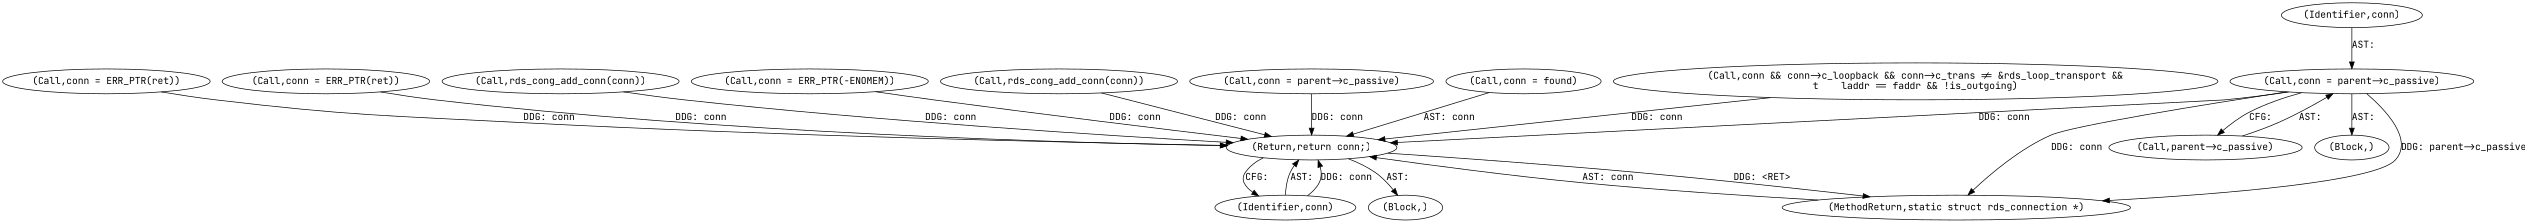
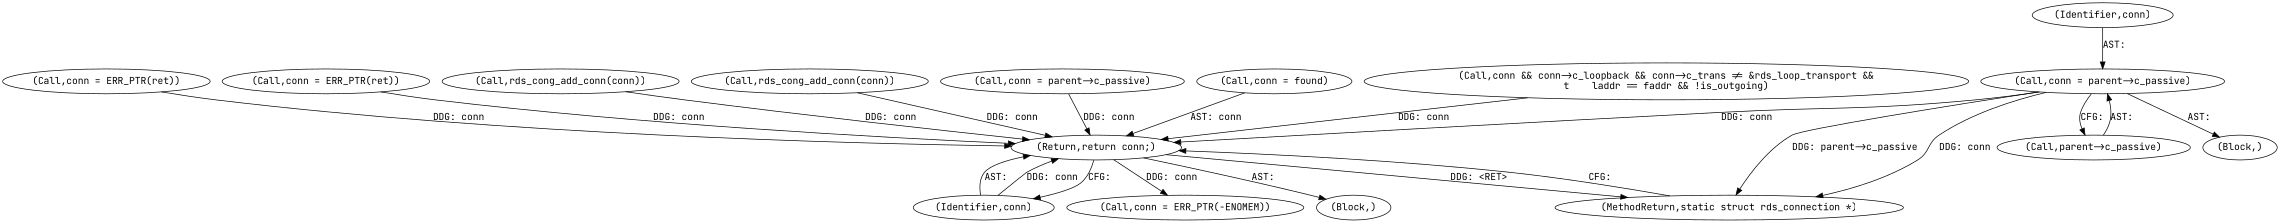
edge "(Call,conn = ERR_PTR(-ENOMEM))" -> "(Return,return conn;)": reversed
edge "(MethodReturn,static struct rds_connection *)" -> "(Return,return conn;)": label "AST: conn" -> "CFG: "
